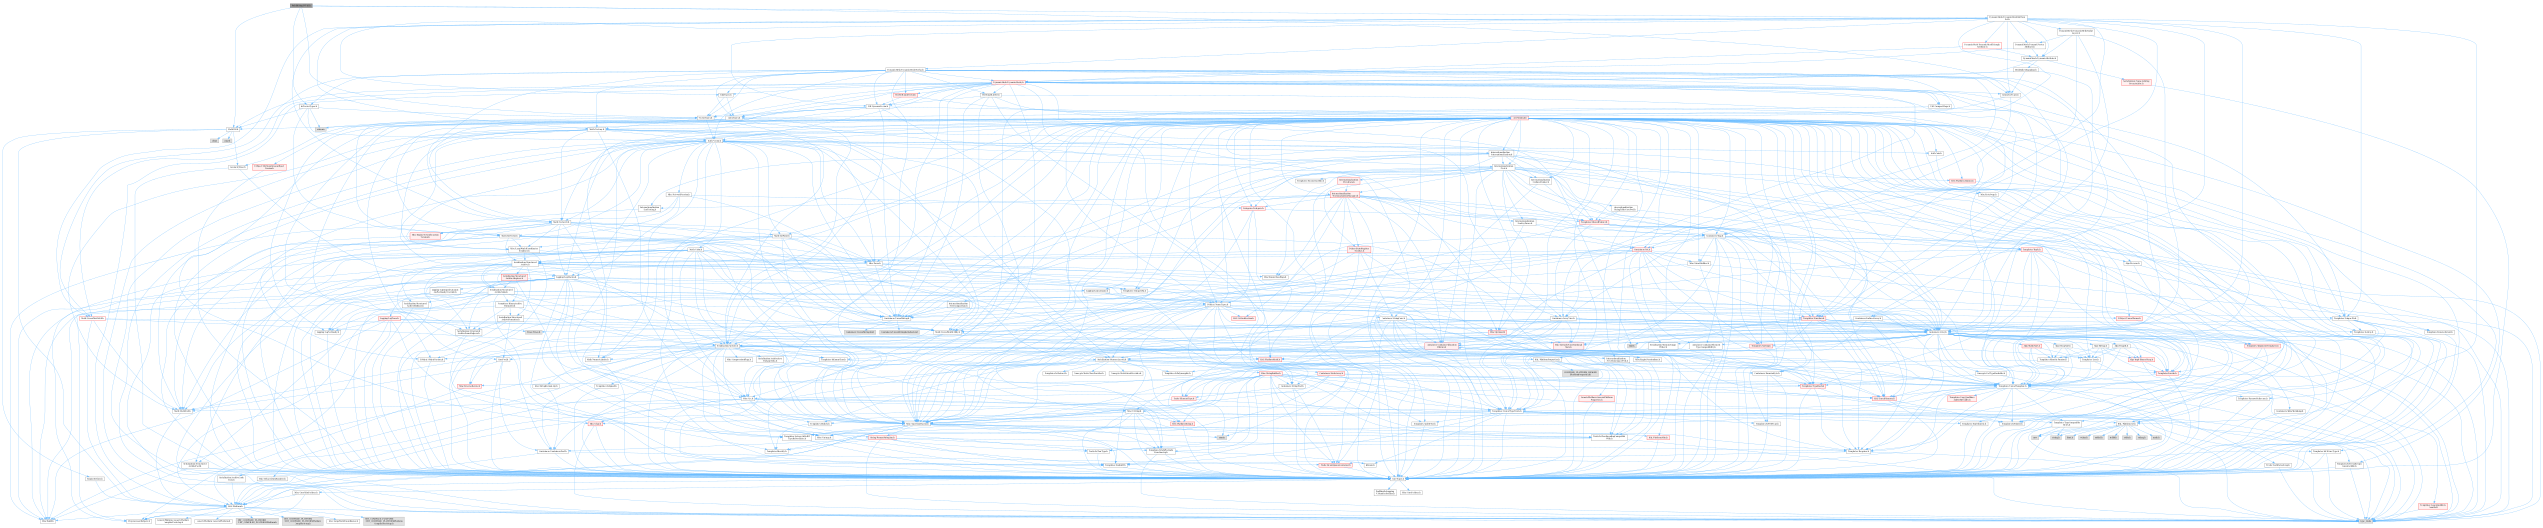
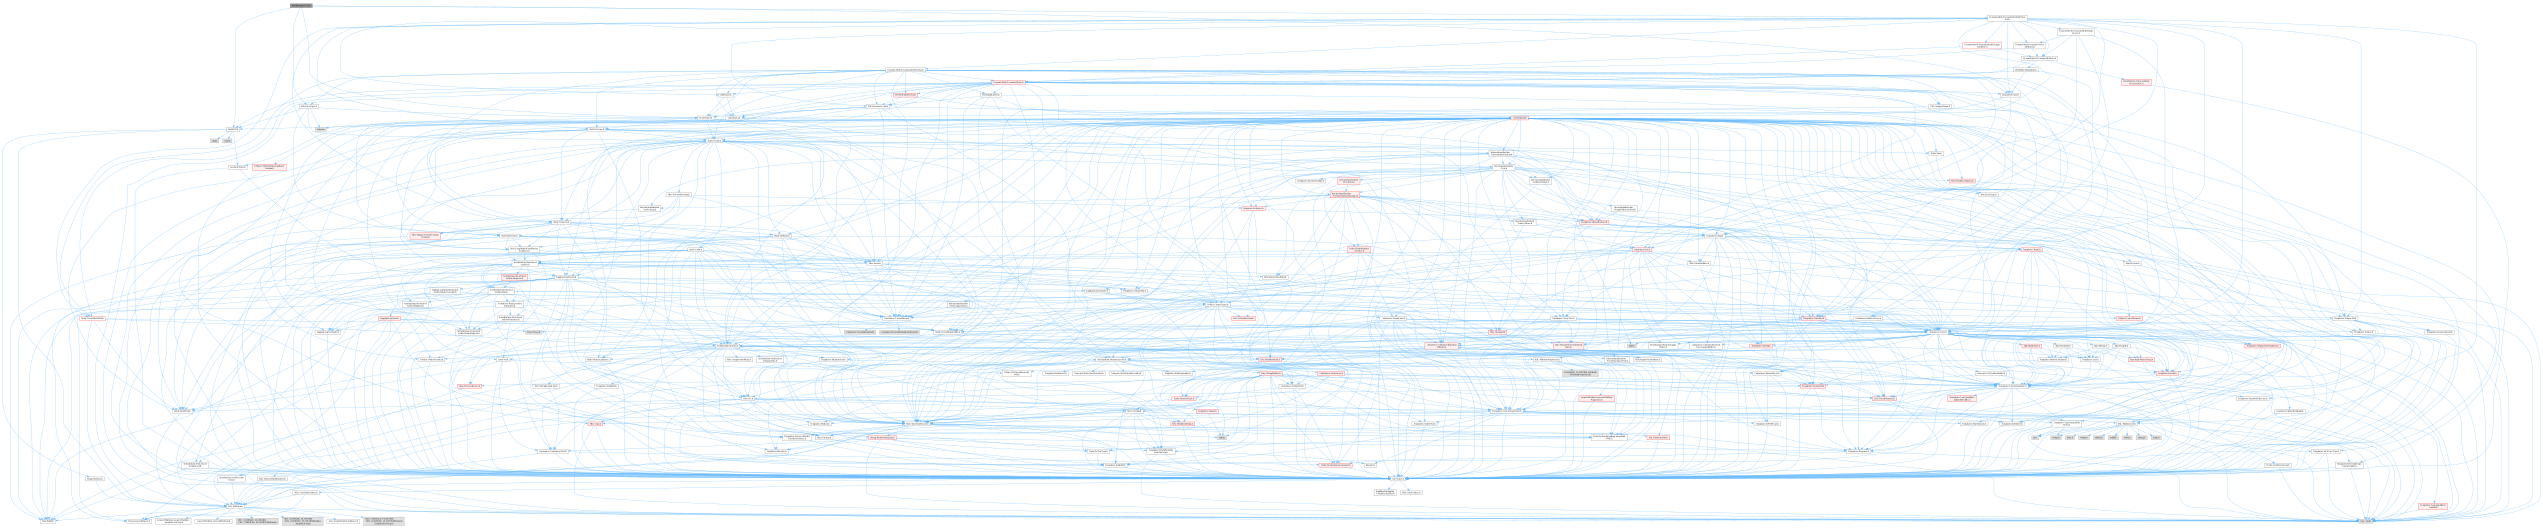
node "UObject/UObjectHierarchy Fwd.h": added
node "Templates/Atomic.h": added
